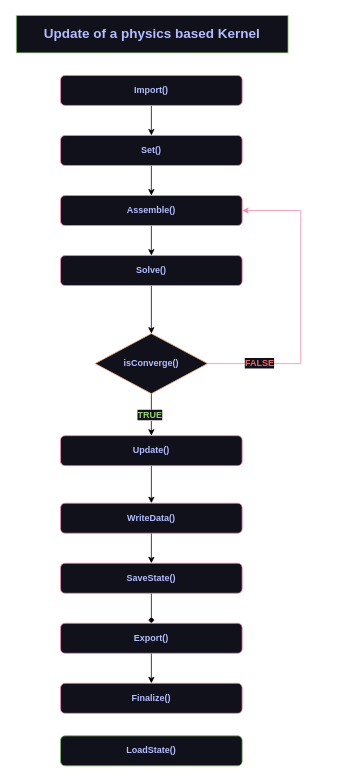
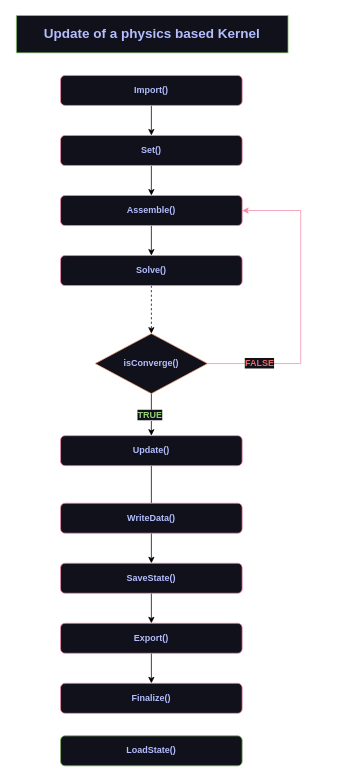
edge "Solve()" -> "isConverge()": style solid -> dashed
edge "Update()" -> "WriteData()": arrowhead classic -> none
edge "SaveState()" -> "Export()": arrowhead diamond -> classic
